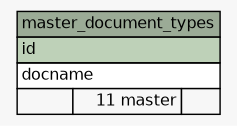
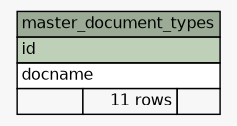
node "master_document_types": text "11 master" -> "11 rows"
